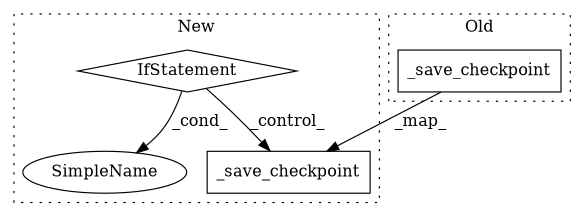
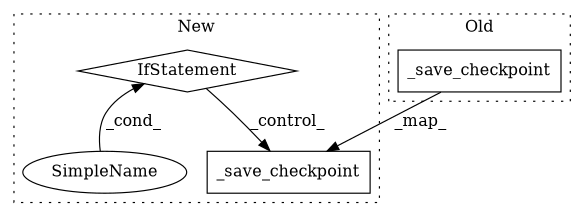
edge "IfStatement" -> "SimpleName": reversed
